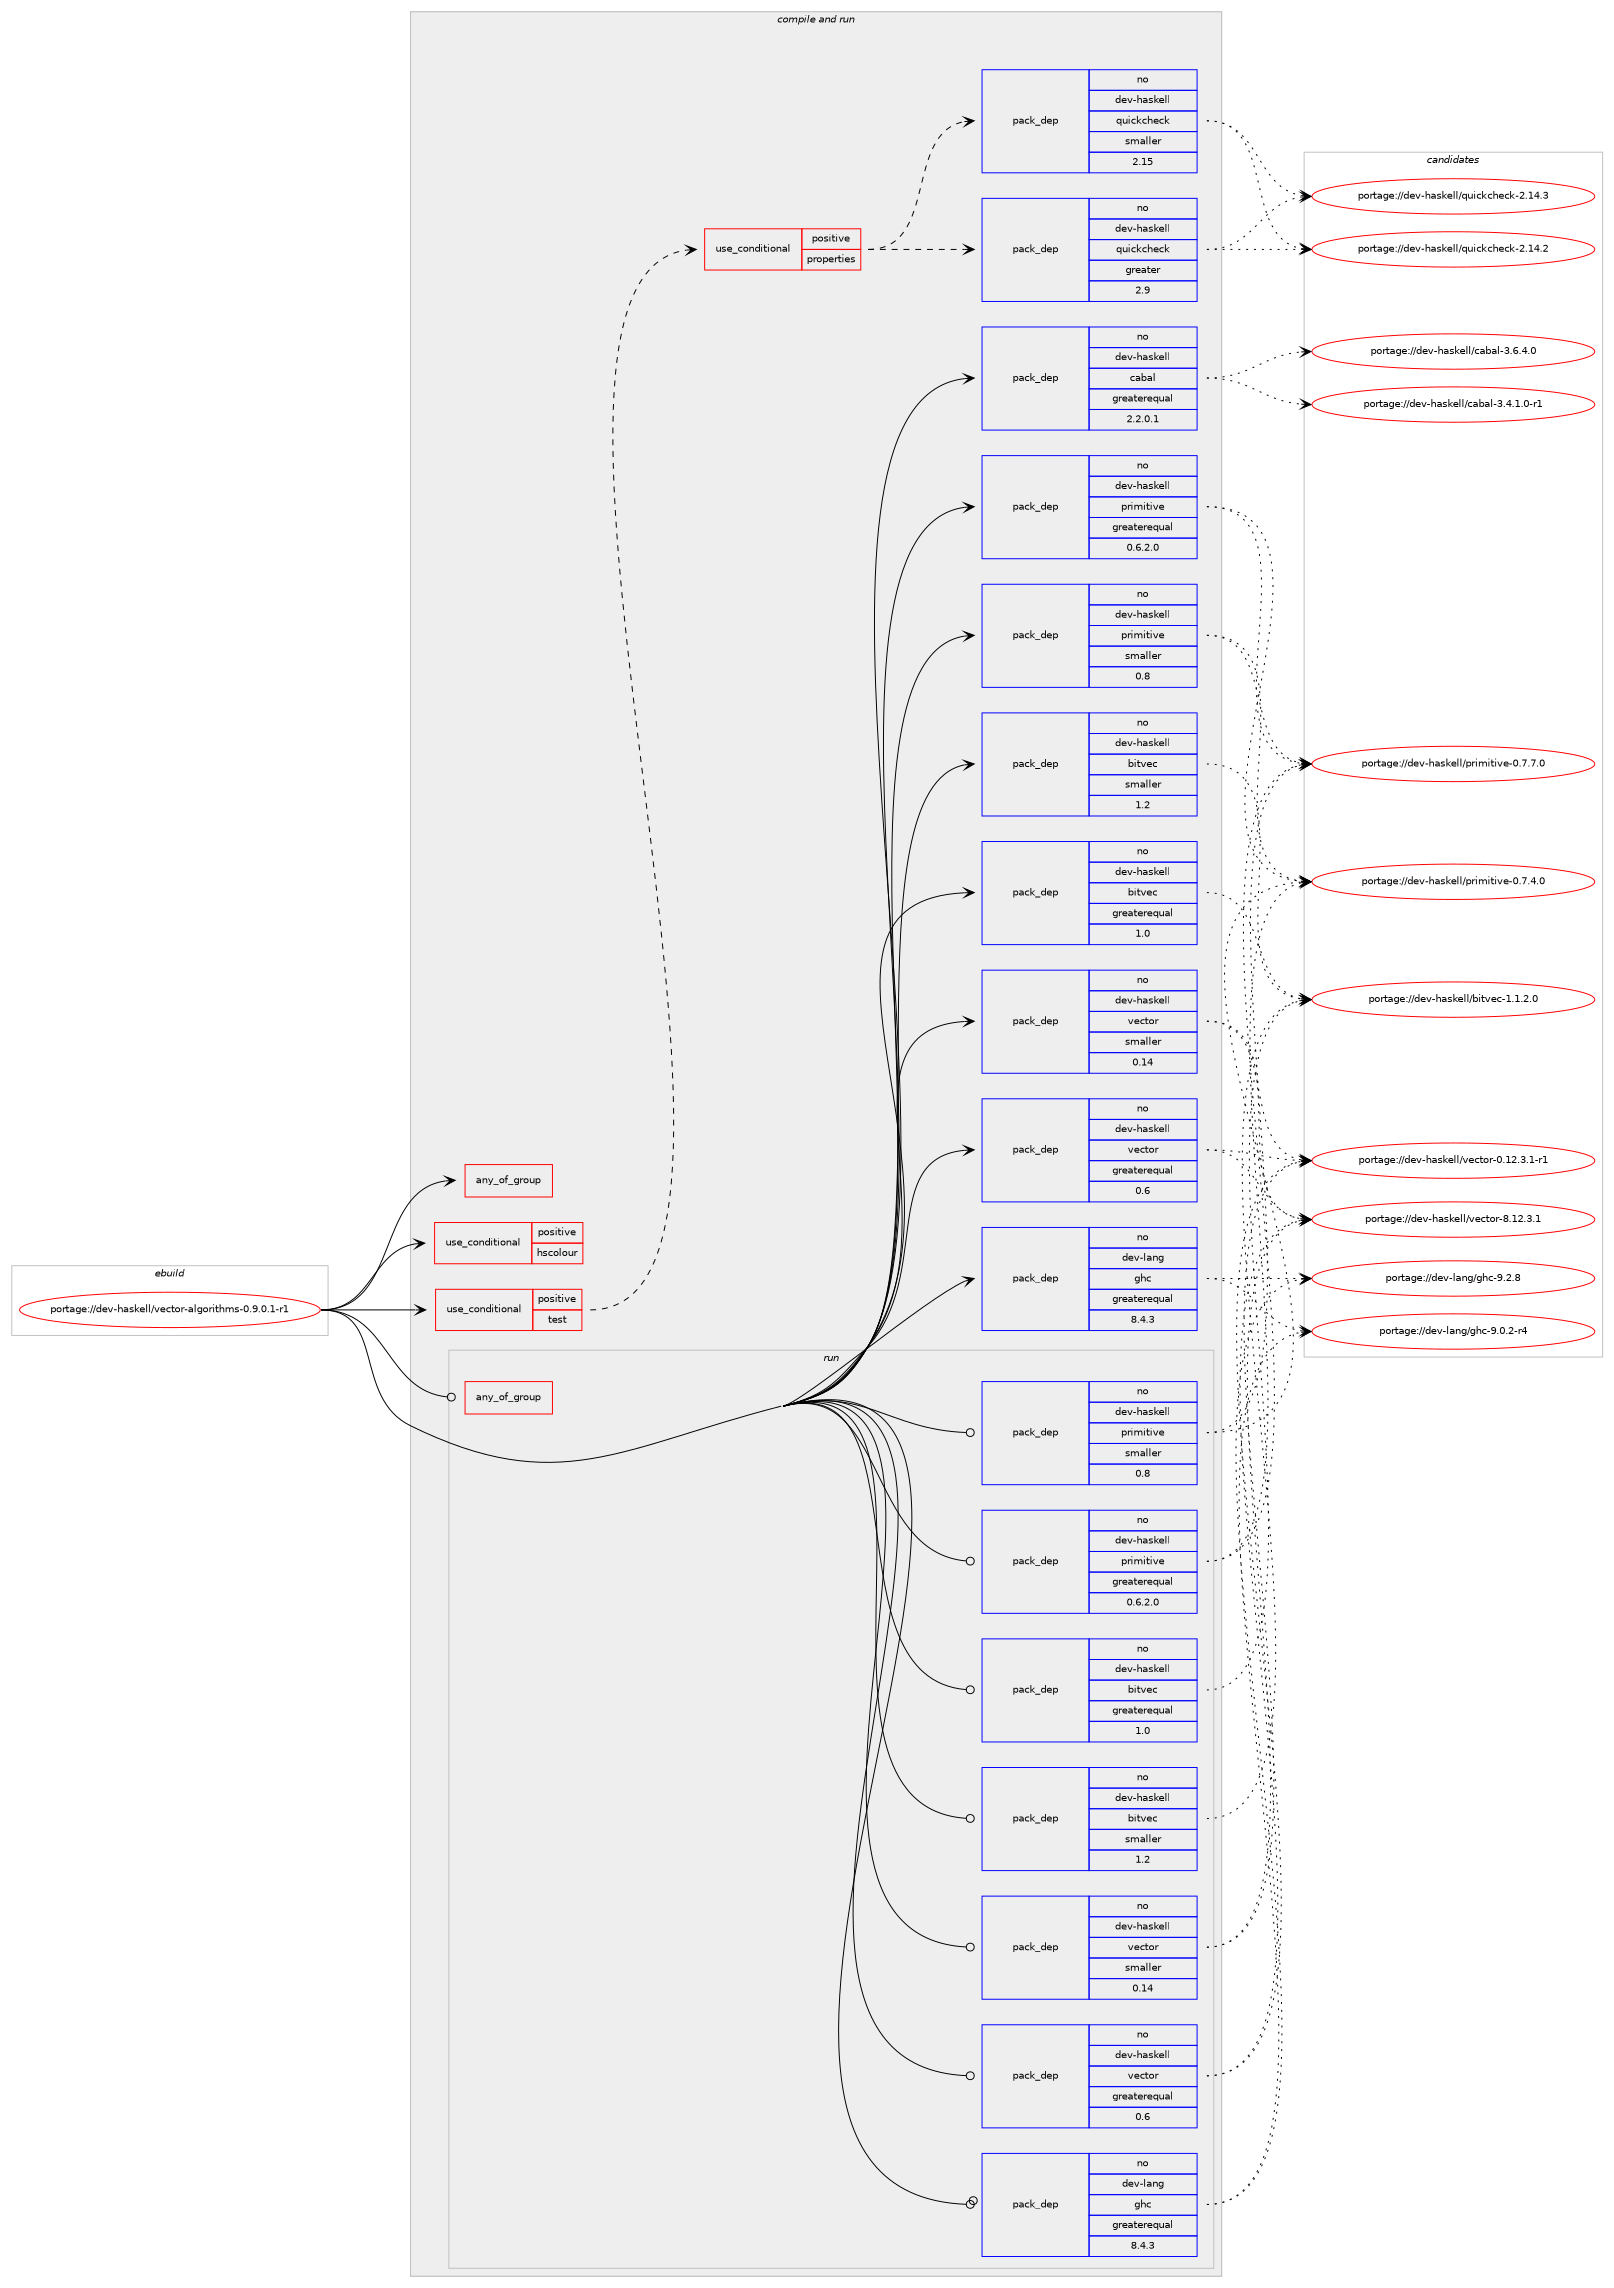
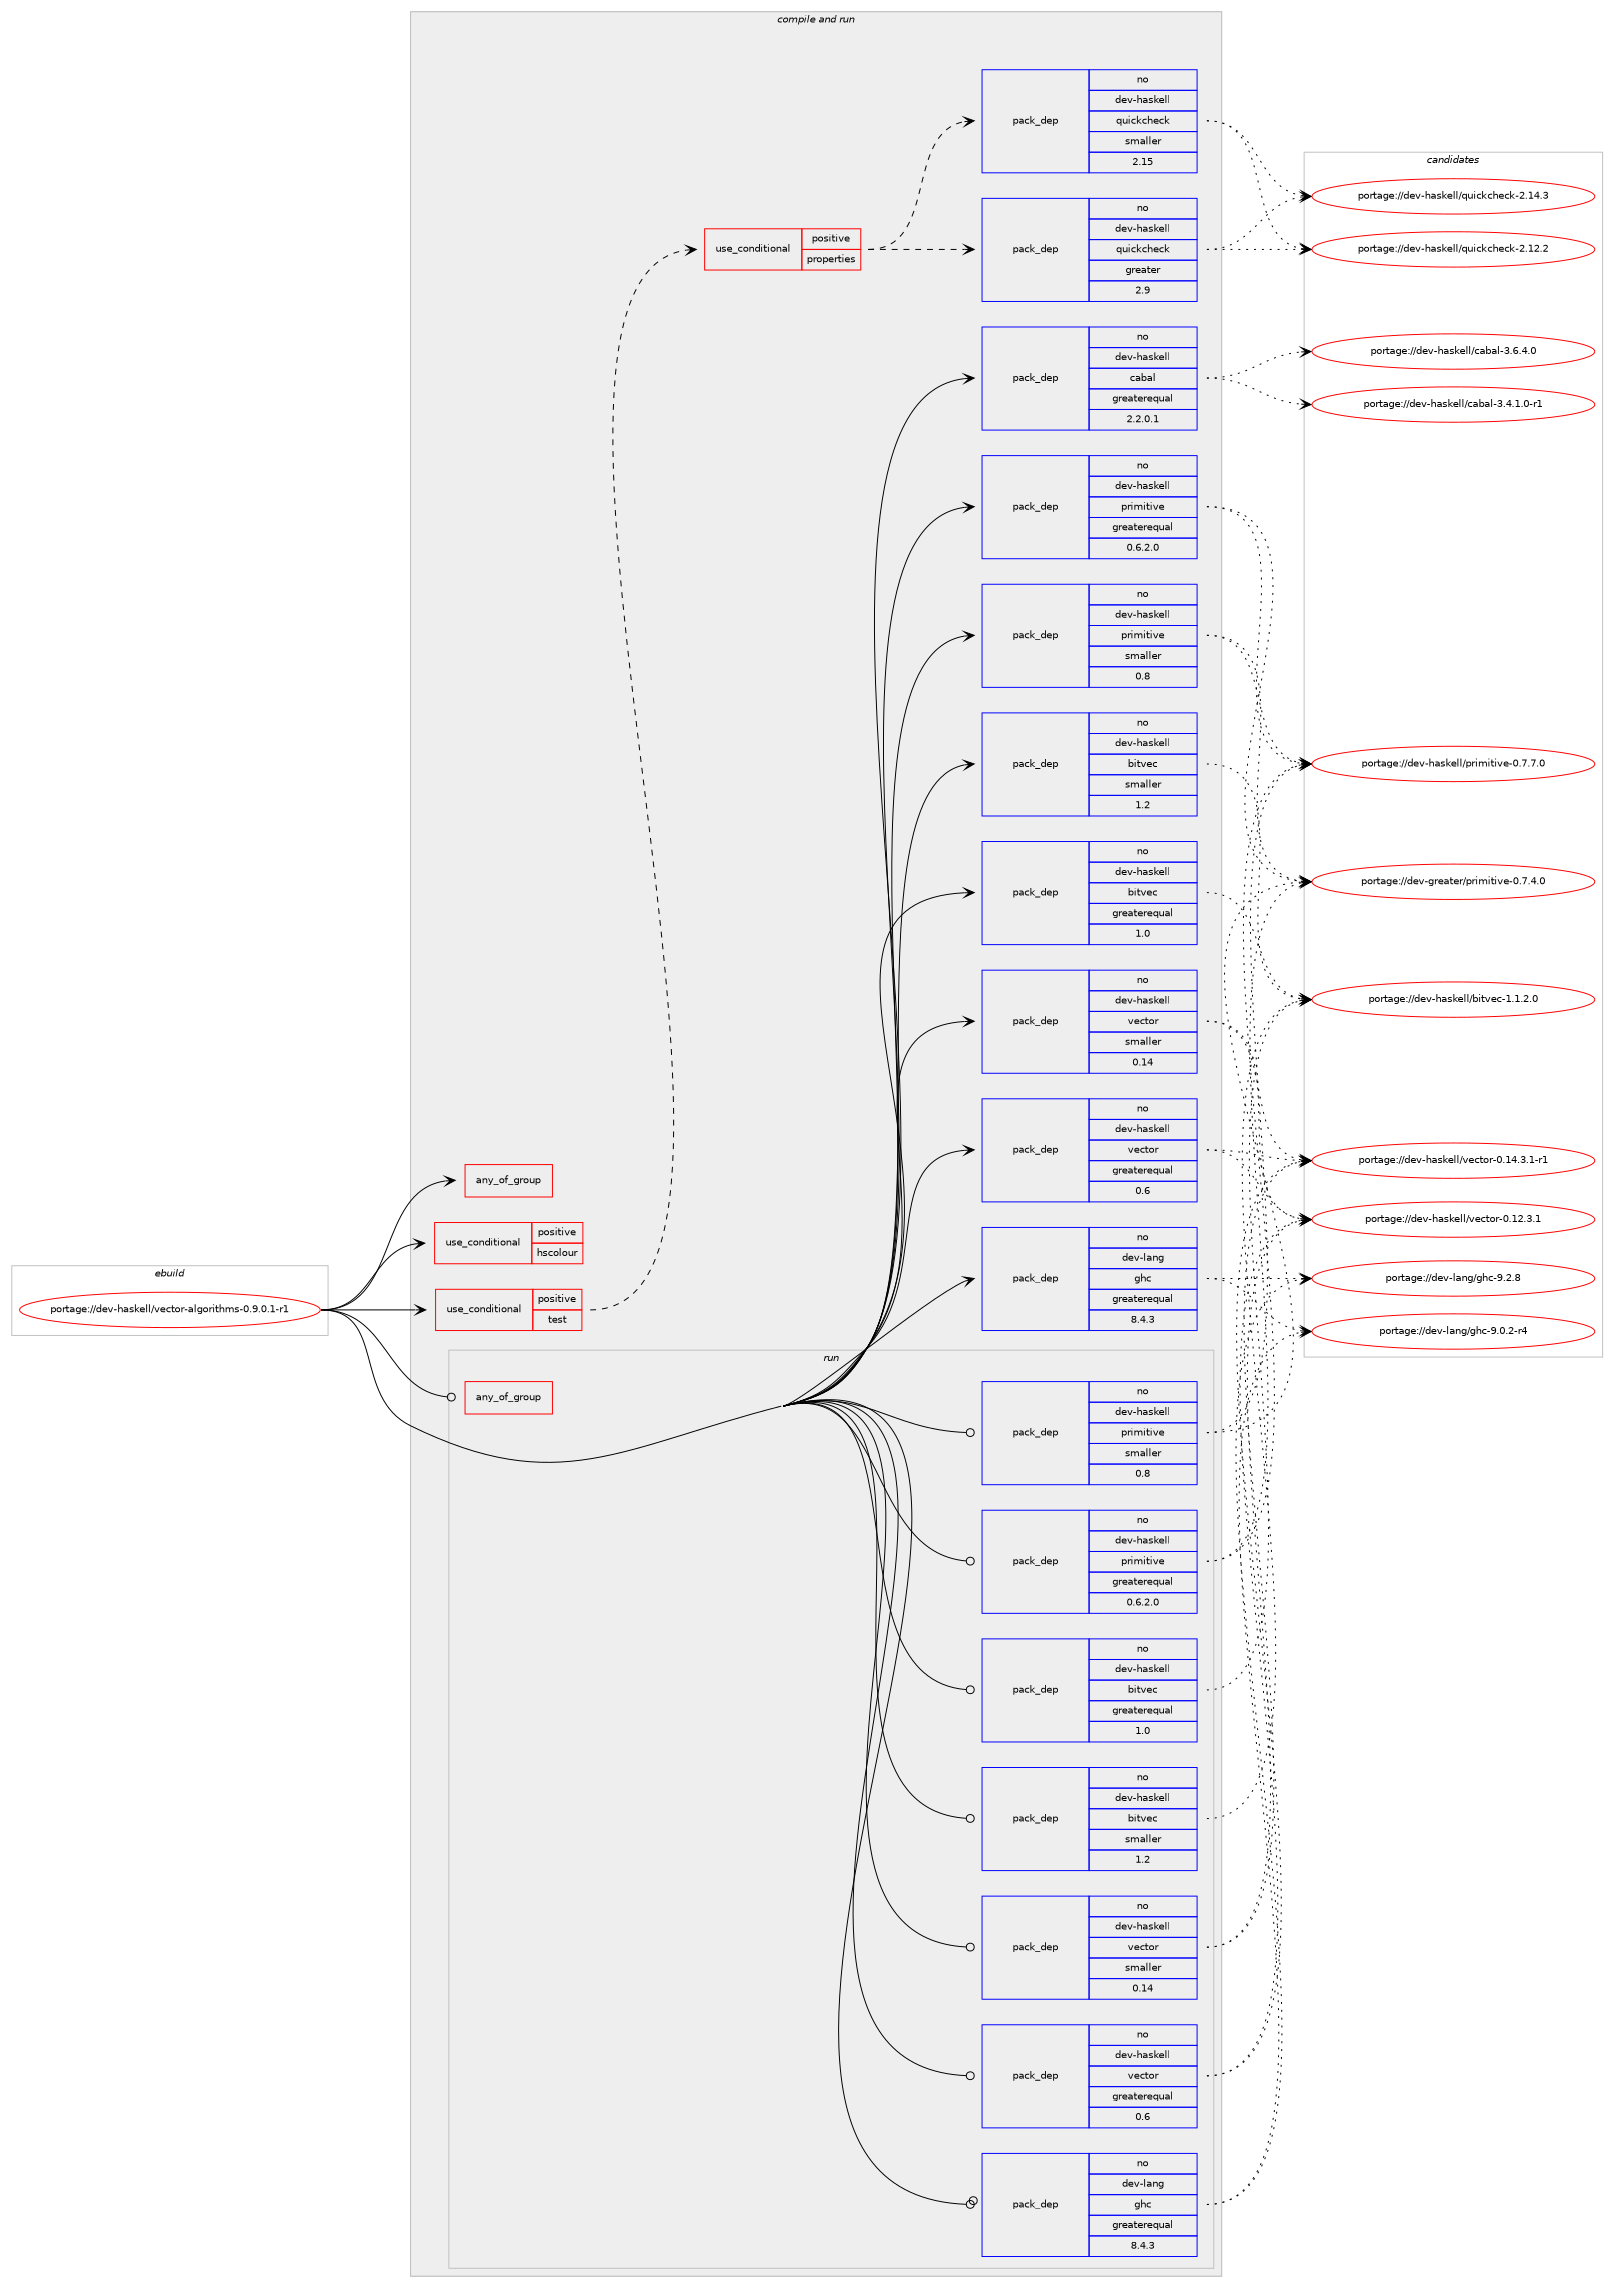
node "portage://dev-haskell/quickcheck-2.14.2": label "portage://dev-haskell/quickcheck-2.14.2" -> "portage://dev-haskell/quickcheck-2.12.2"
node "portage://dev-haskell/primitive-0.7.4.0": label "portage://dev-haskell/primitive-0.7.4.0" -> "portage://dev-greater/primitive-0.7.4.0"
node "portage://dev-haskell/vector-0.12.3.1-r1": label "portage://dev-haskell/vector-0.12.3.1-r1" -> "portage://dev-haskell/vector-0.14.3.1-r1"
node "portage://dev-haskell/vector-8.12.3.1": label "portage://dev-haskell/vector-8.12.3.1" -> "portage://dev-haskell/vector-0.12.3.1"
